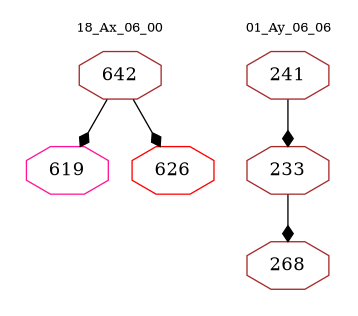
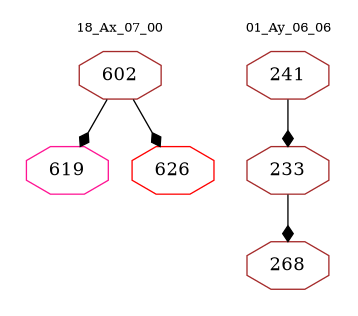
cluster "18_Ax_06_00": label "18_Ax_06_00" -> "18_Ax_07_00"
node "642": label "642" -> "602"
